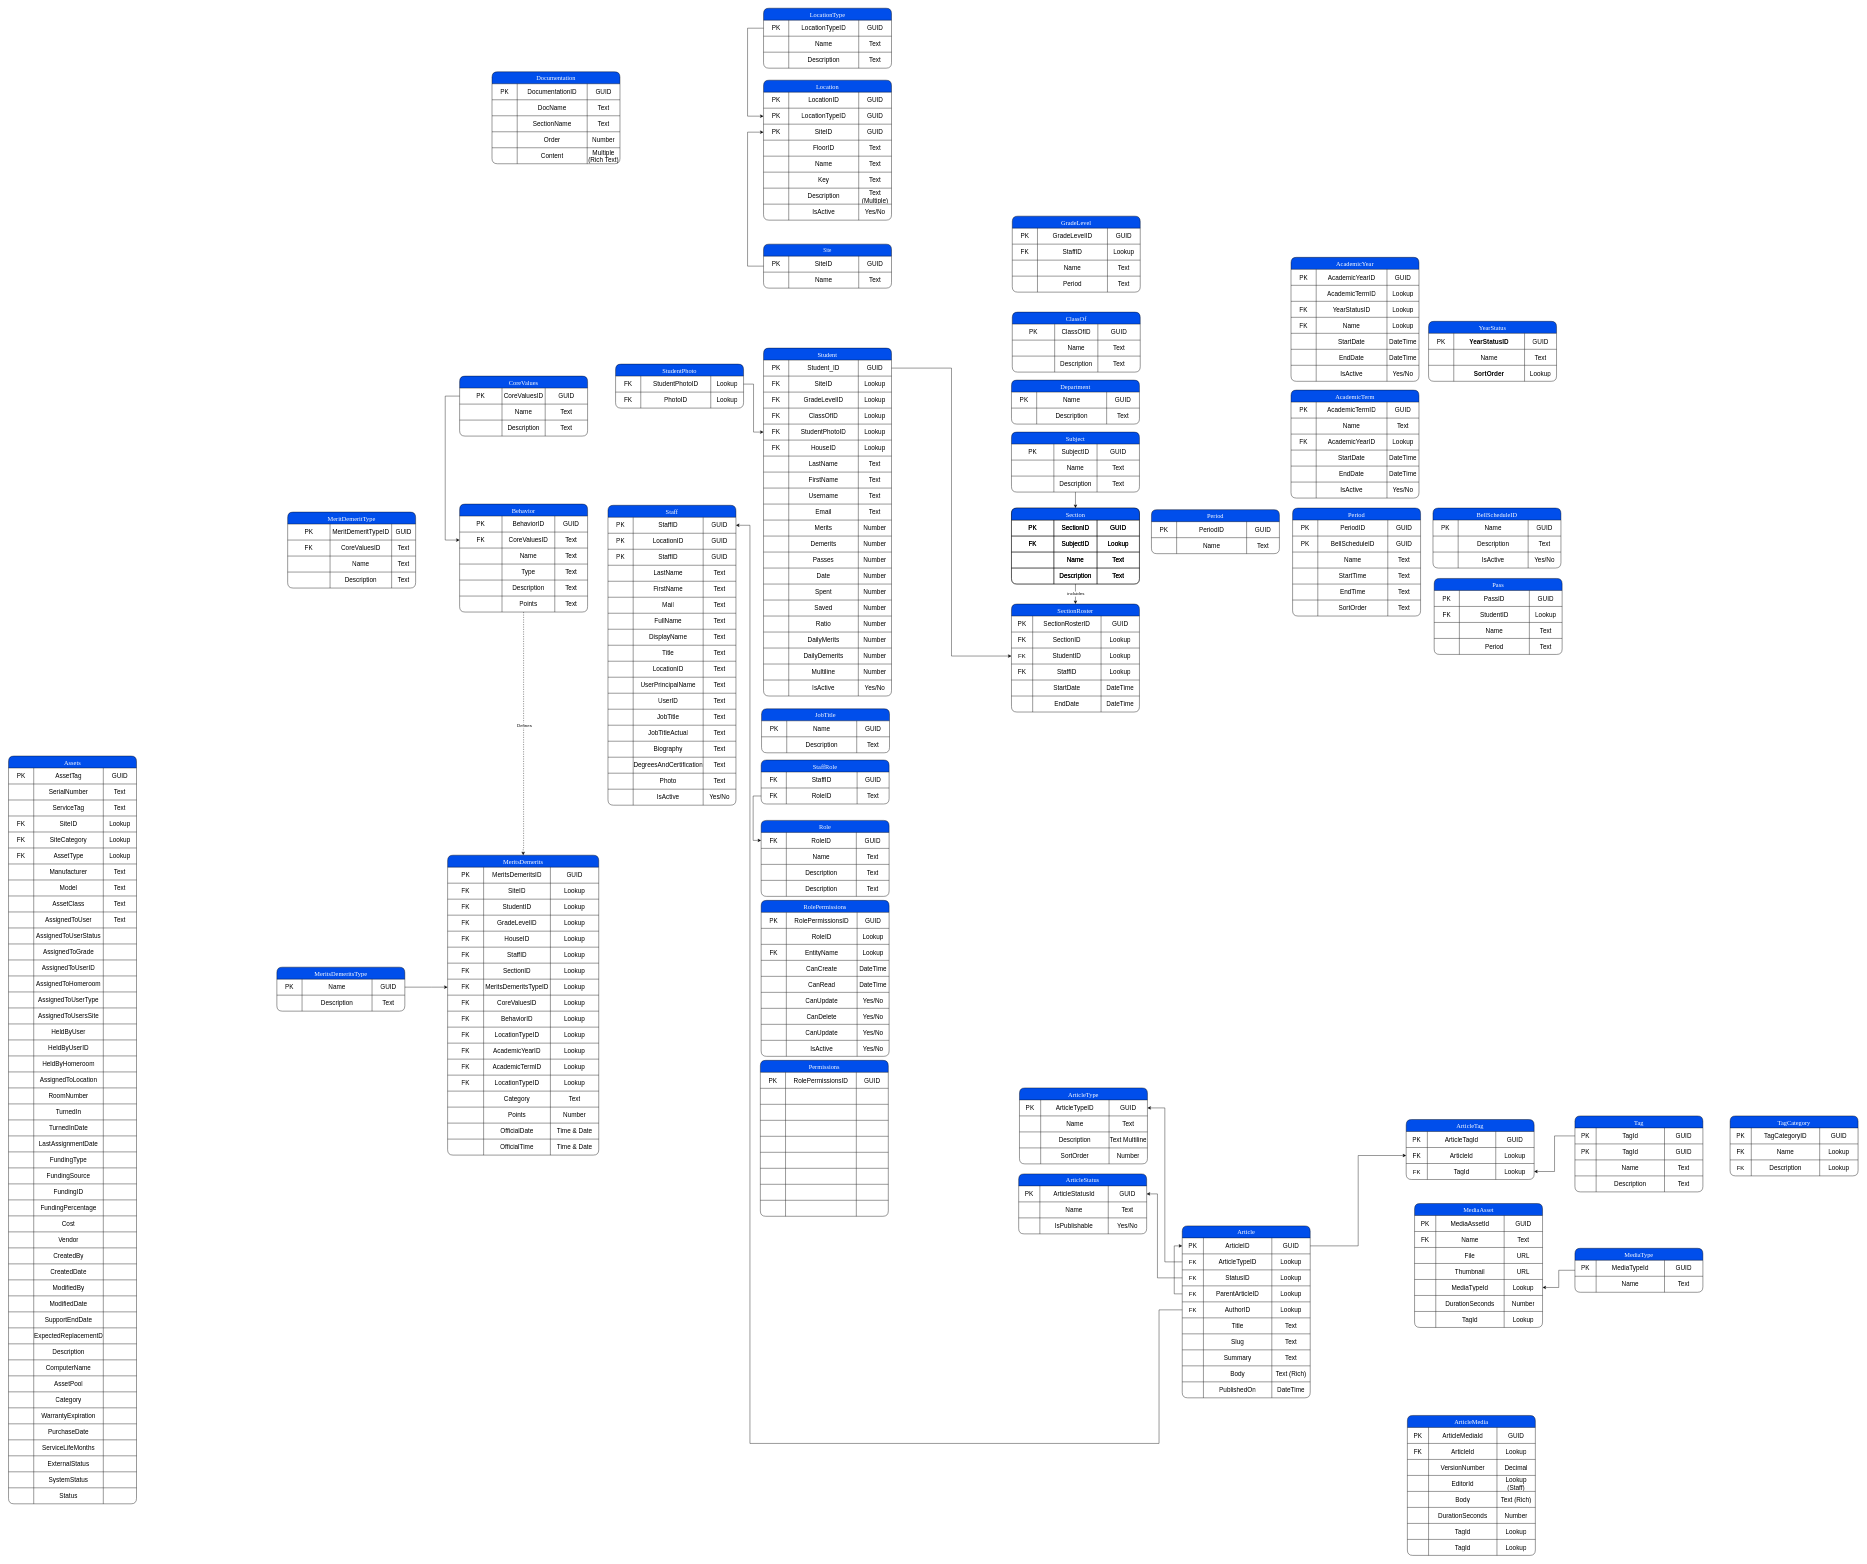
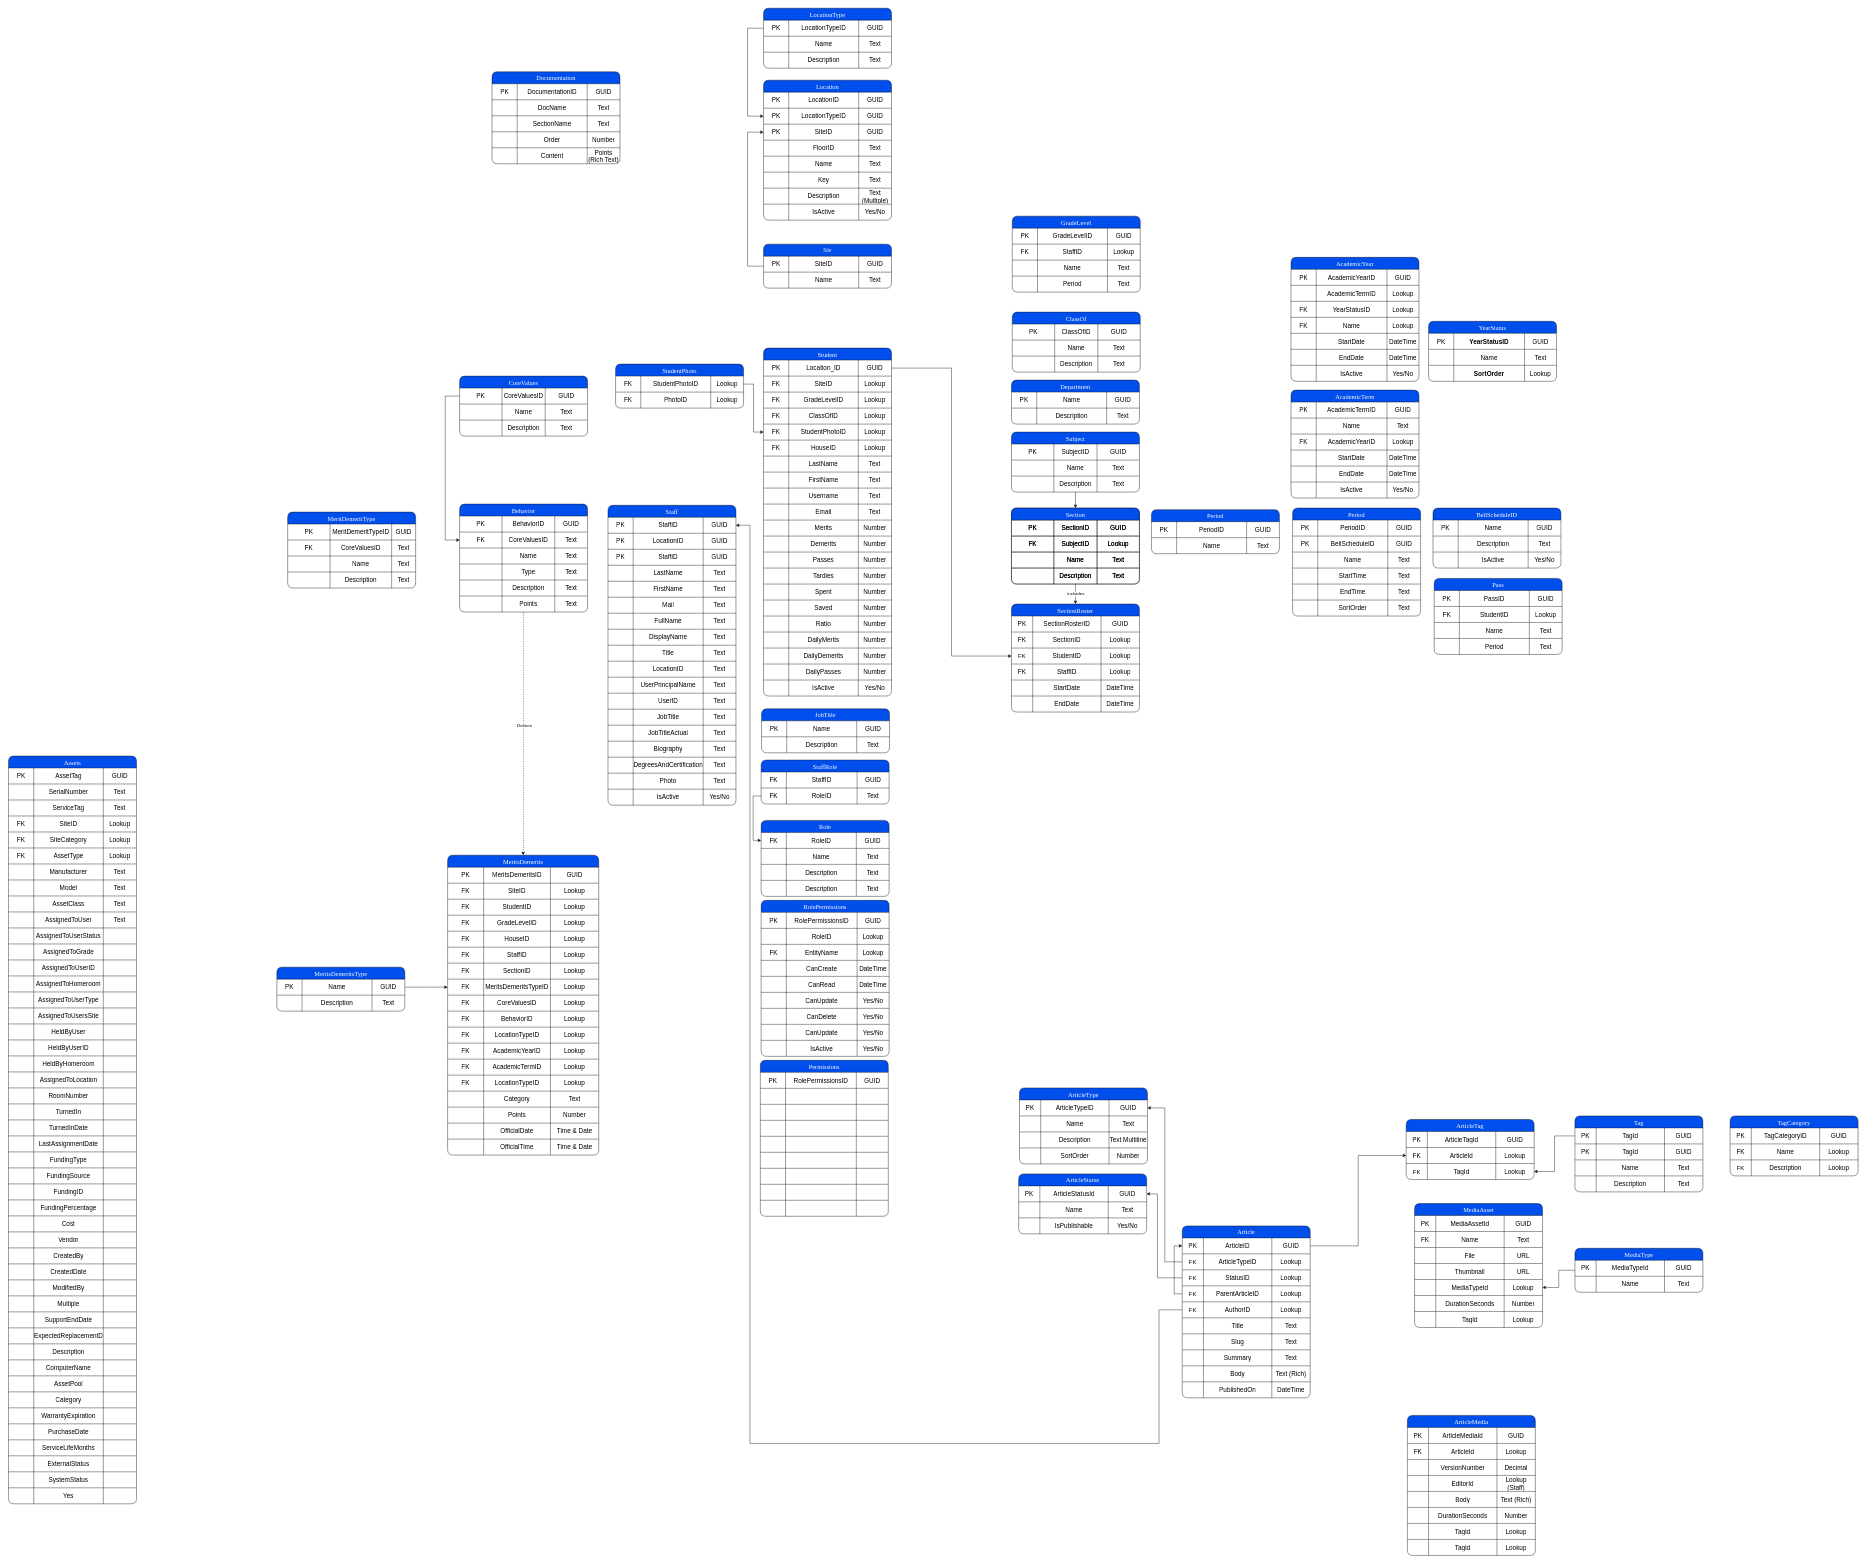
node "Multiple (Rich Text)": label "Multiple (Rich Text)" -> "Points (Rich Text)"
node "Student_ID": label "Student_ID" -> "Location_ID"
node "Date": label "Date" -> "Tardies"
node "Multiline": label "Multiline" -> "DailyPasses"
node "ModifiedDate": label "ModifiedDate" -> "Multiple"
node "Status": label "Status" -> "Yes"
